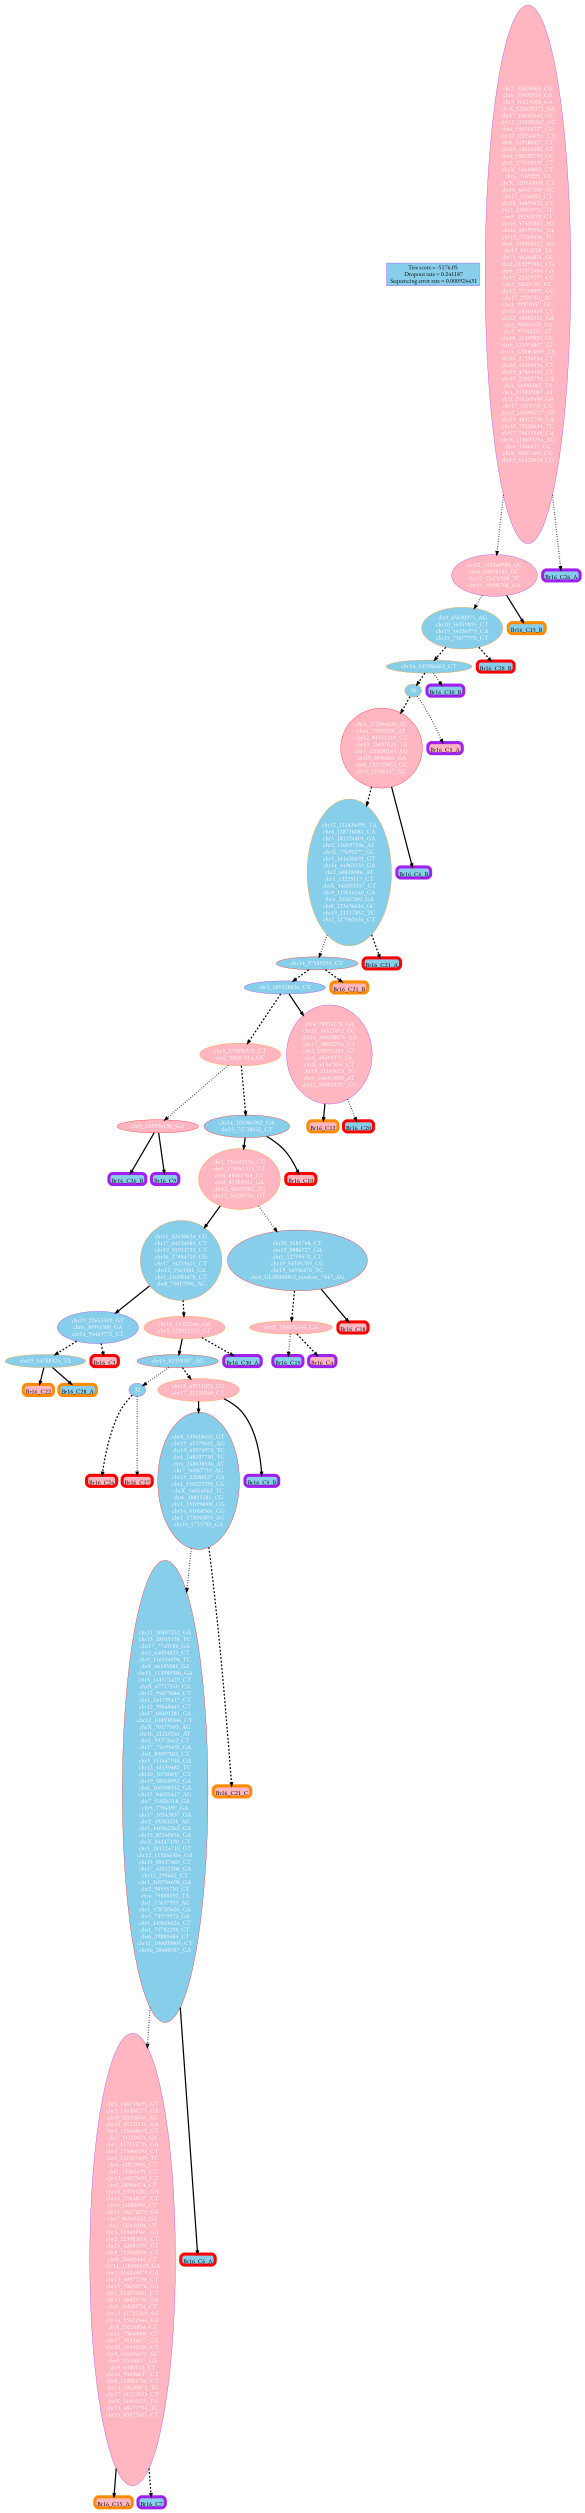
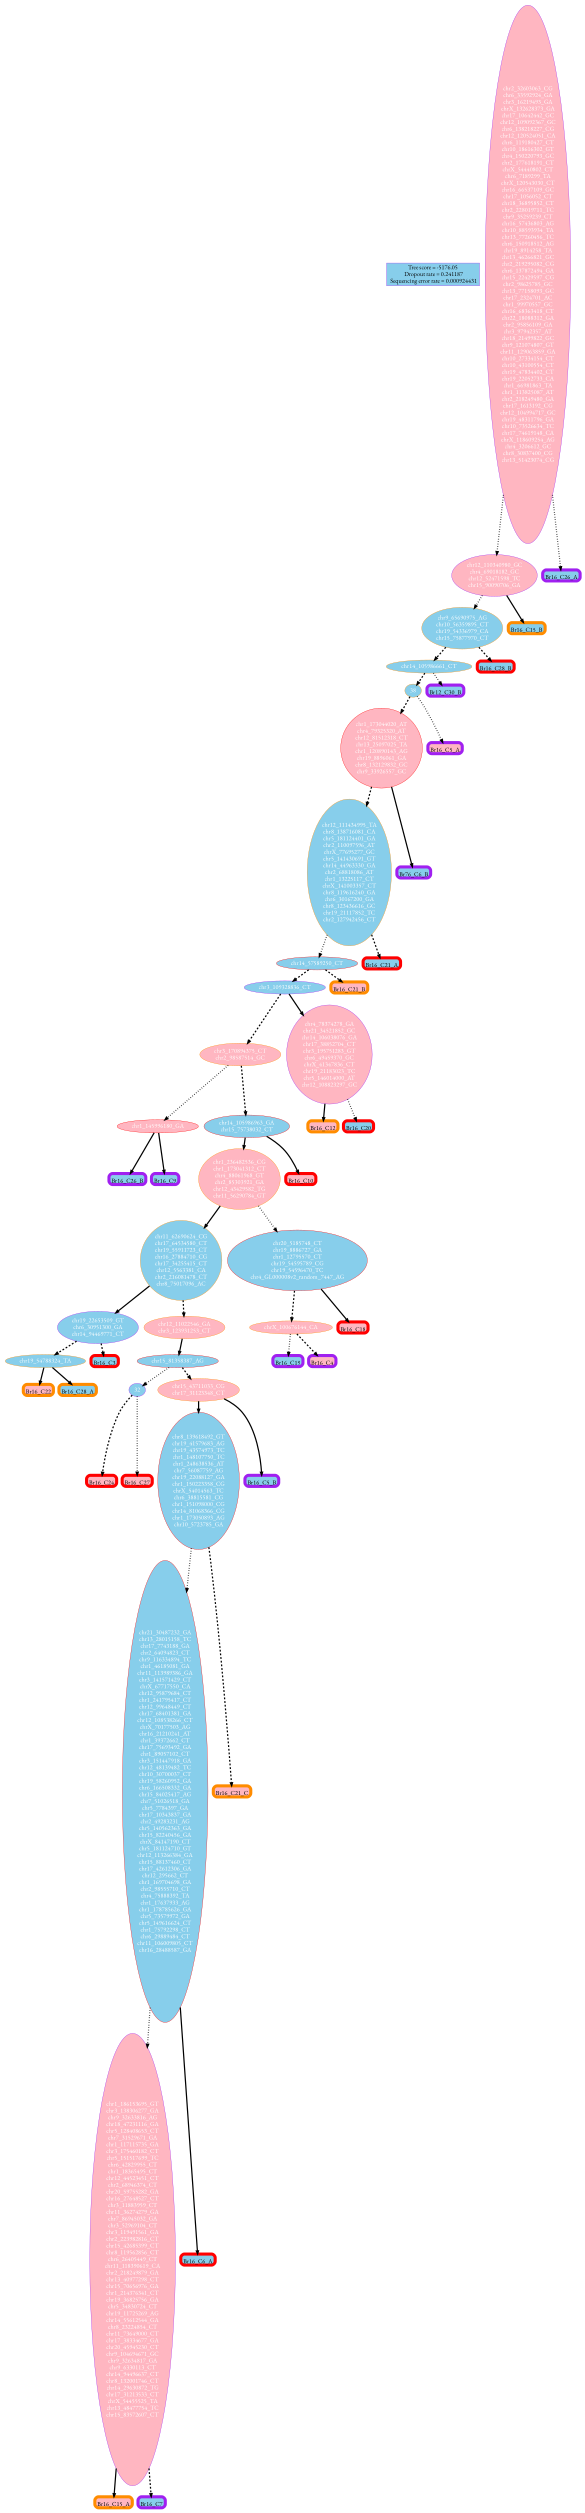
node "Br16_C30_B": label "Br16_C30_B" -> "Br12_C30_B"
node "Br16_C6_B": label "Br16_C6_B" -> "Br76_C6_B"
node "Br16_C3": fillcolor lightpink -> skyblue
node "Br16_C30_A": removed
